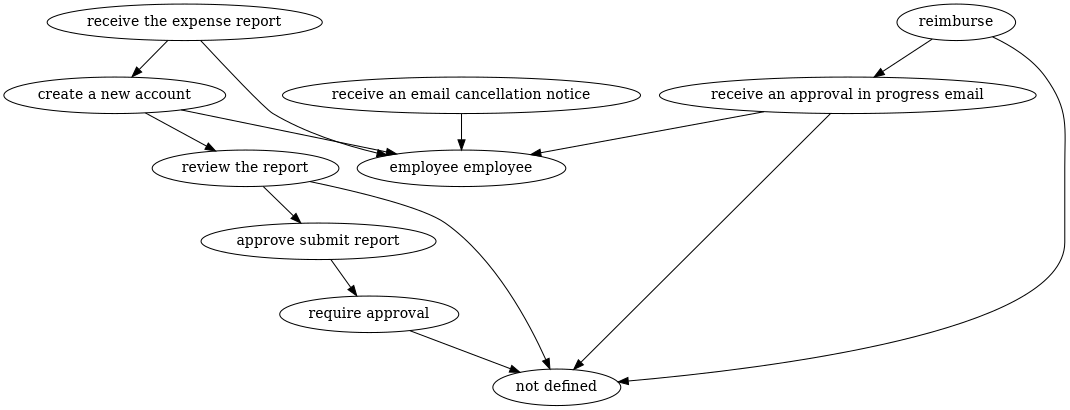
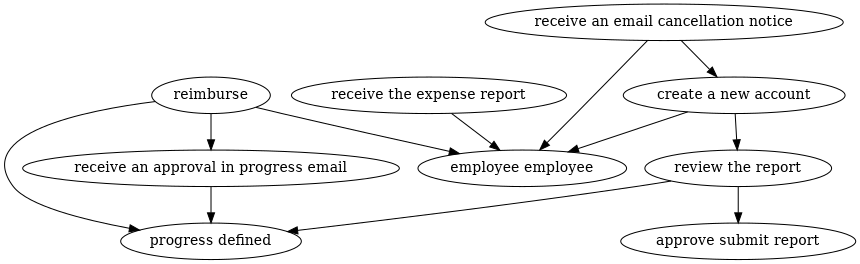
edge "receive the expense report" -> "create a new account": now "receive an email cancellation notice" -> "create a new account"
edge "receive an approval in progress email" -> "employee employee": now "reimburse" -> "employee employee"
node "require approval": removed
node "not defined": label "not defined" -> "progress defined"
